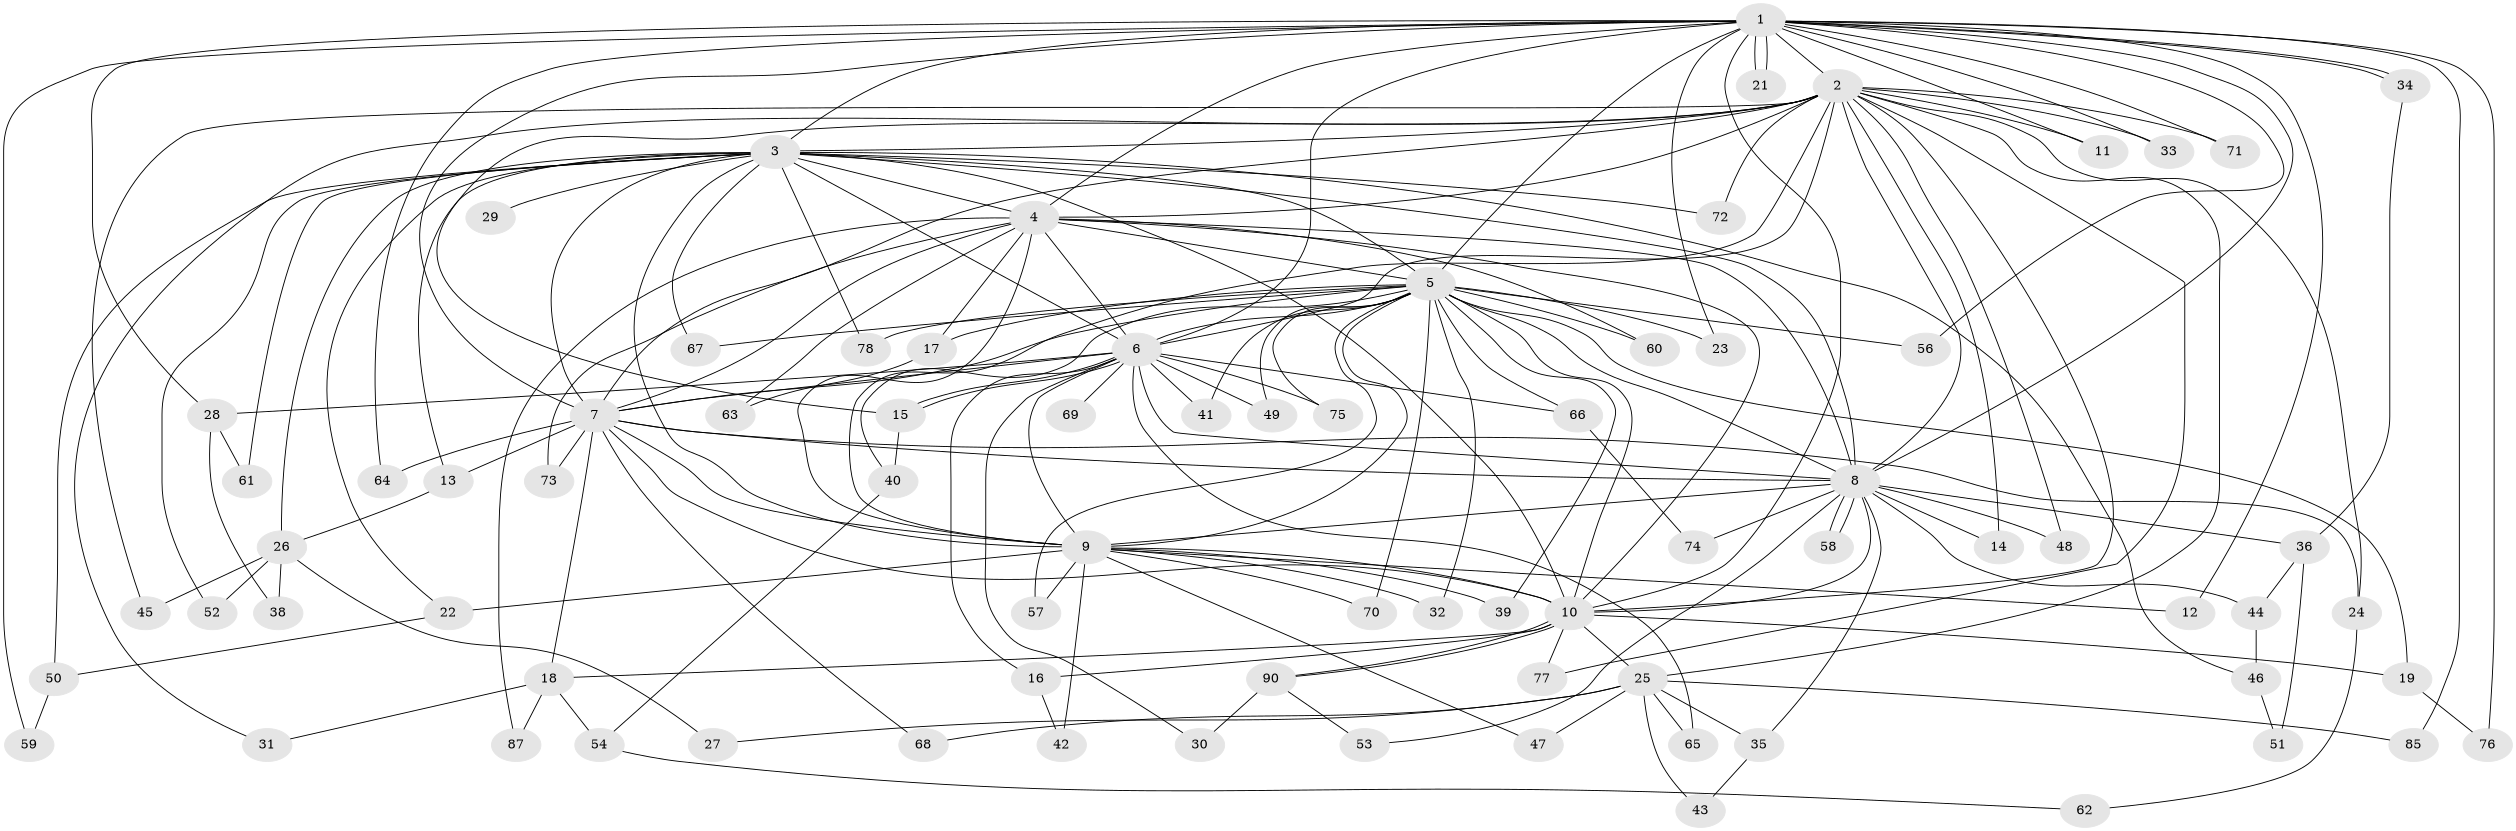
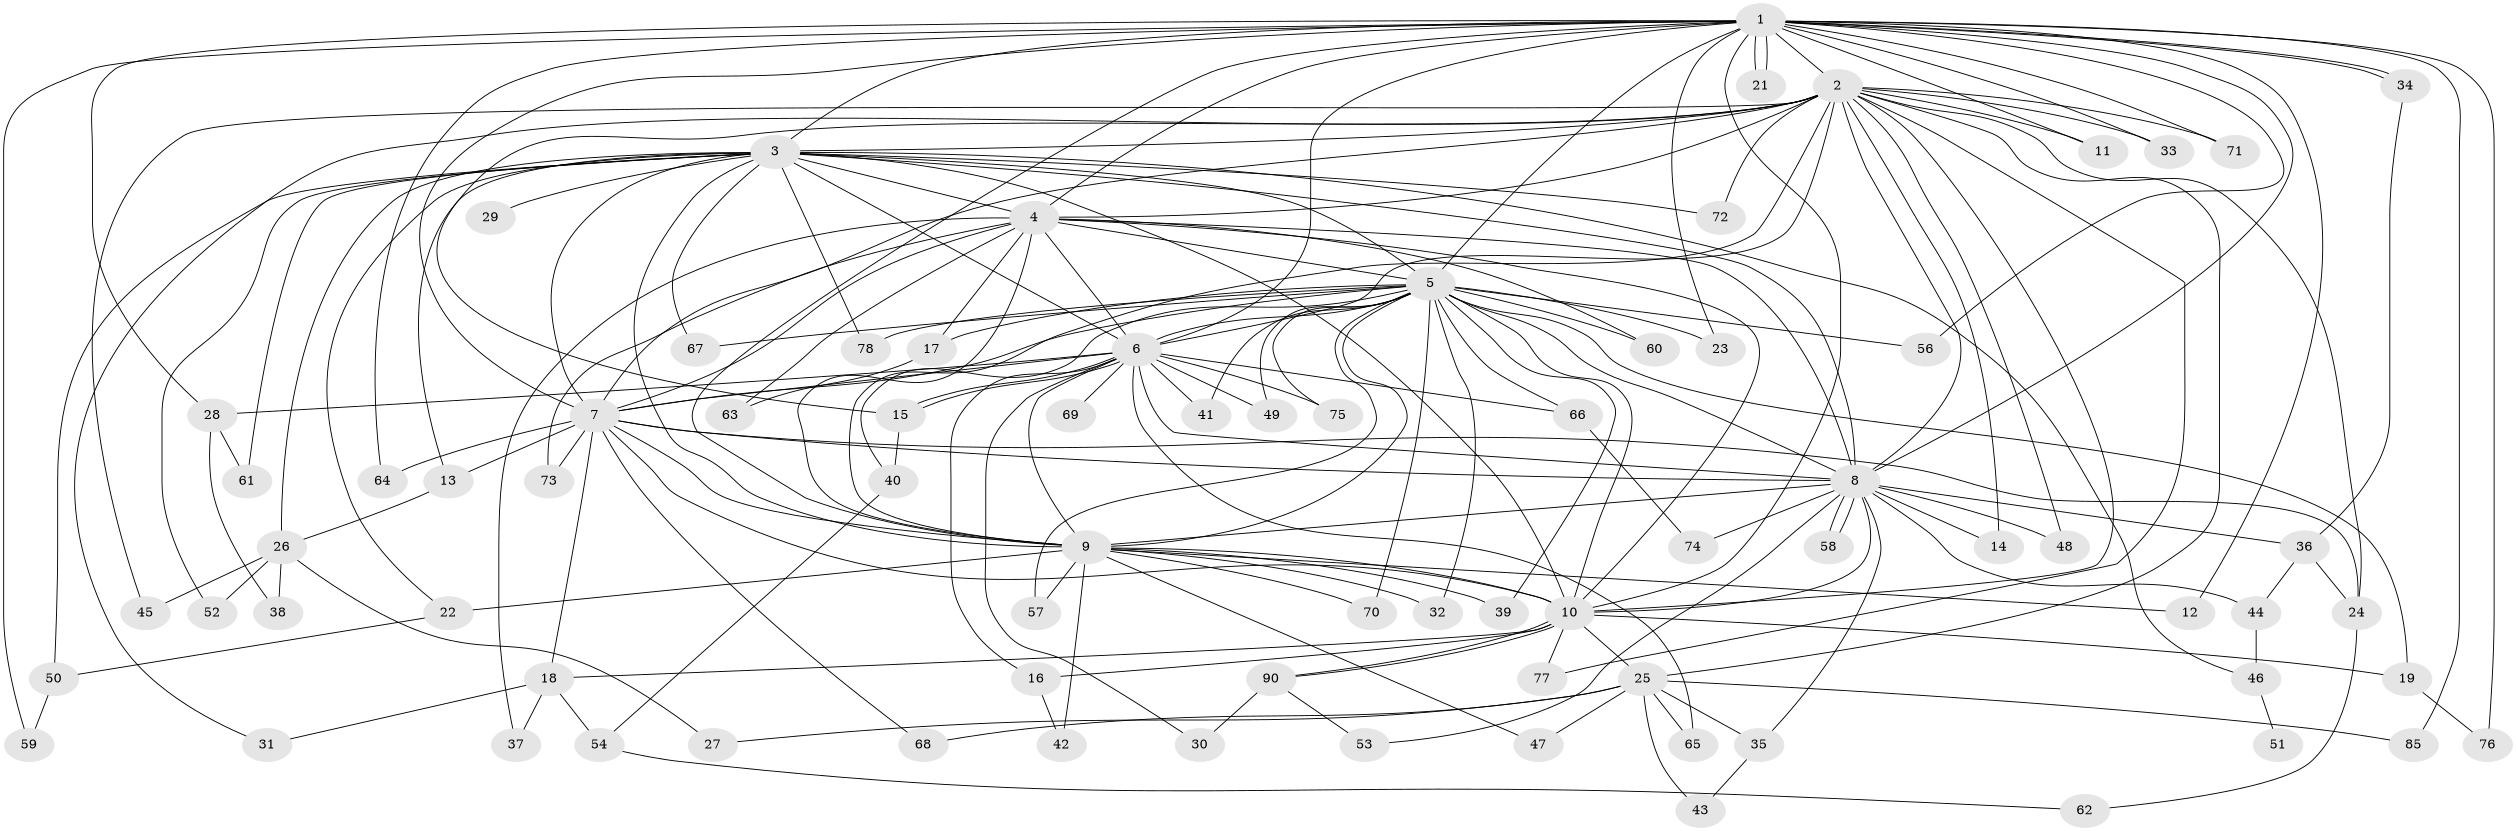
edge "1" -- "9": added
edge "36" -- "51": now "36" -- "24"
node "87": label "87" -> "37"
